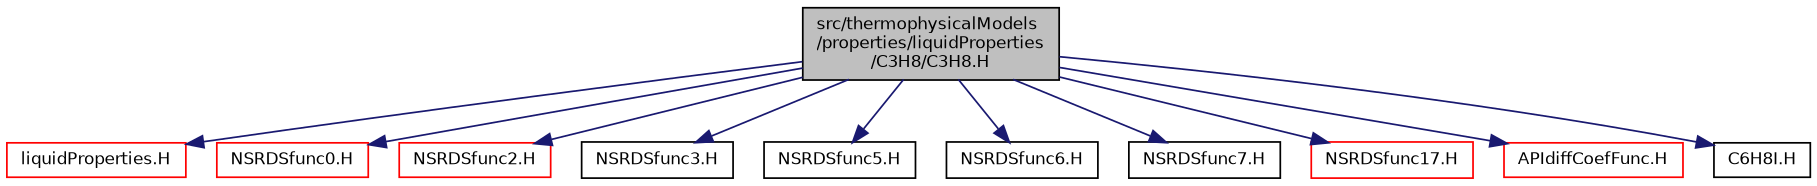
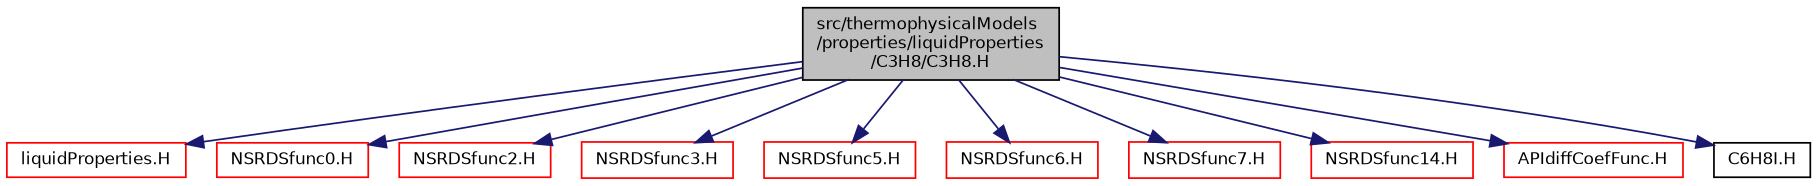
node "NSRDSfunc3.H": color black -> red
node "NSRDSfunc5.H": color black -> red
node "NSRDSfunc6.H": color black -> red
node "NSRDSfunc7.H": color black -> red
node "NSRDSfunc17.H": label "NSRDSfunc17.H" -> "NSRDSfunc14.H"
